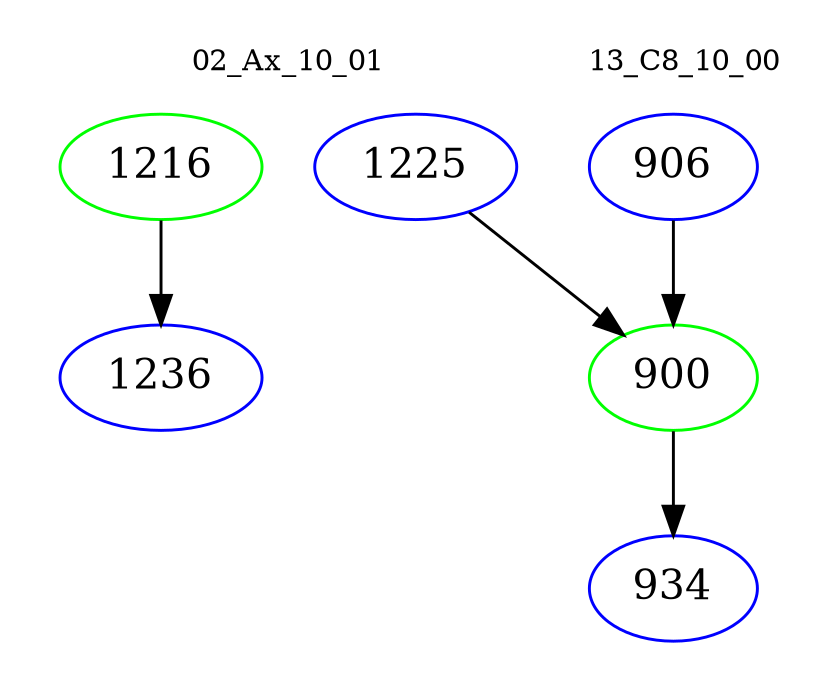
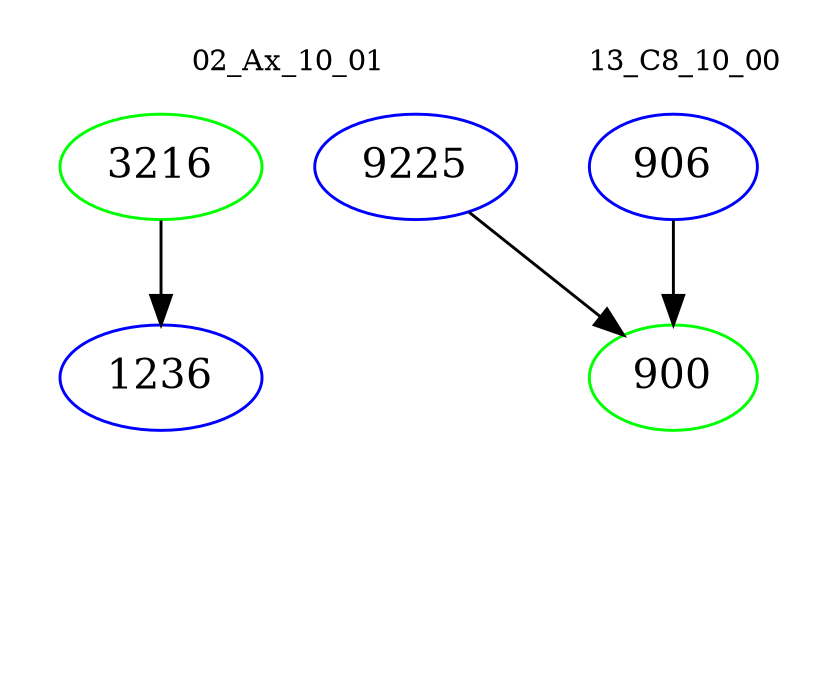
node "1216": label "1216" -> "3216"
node "1225": label "1225" -> "9225"
node "934": removed
